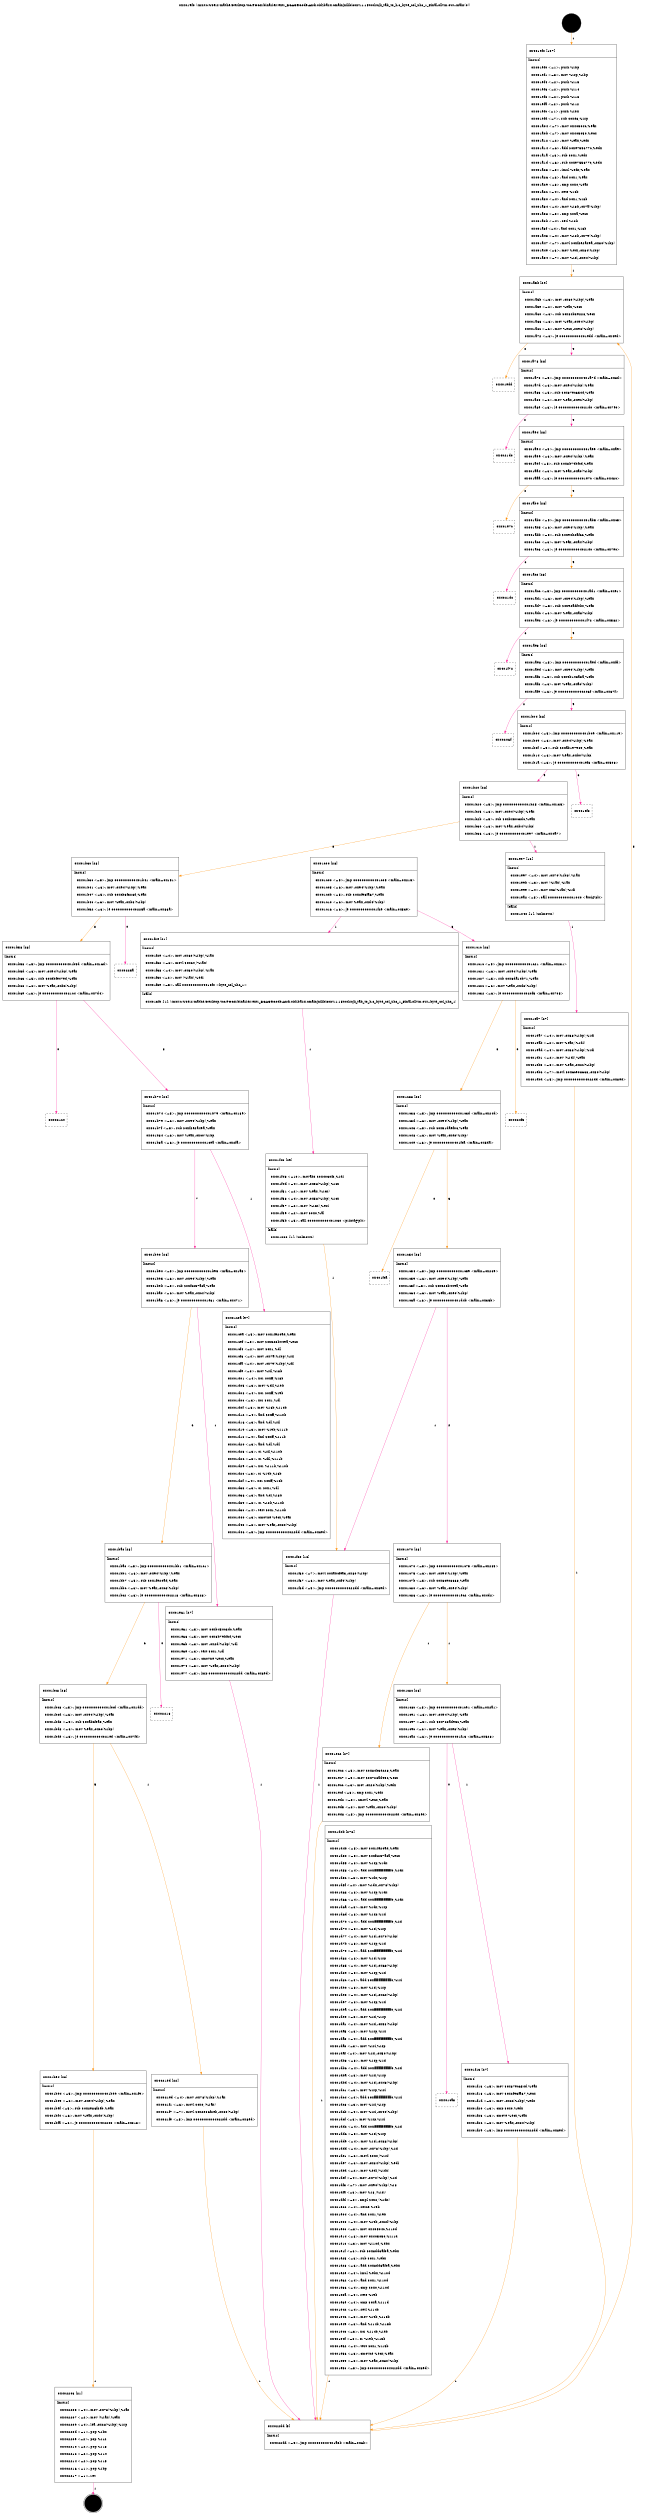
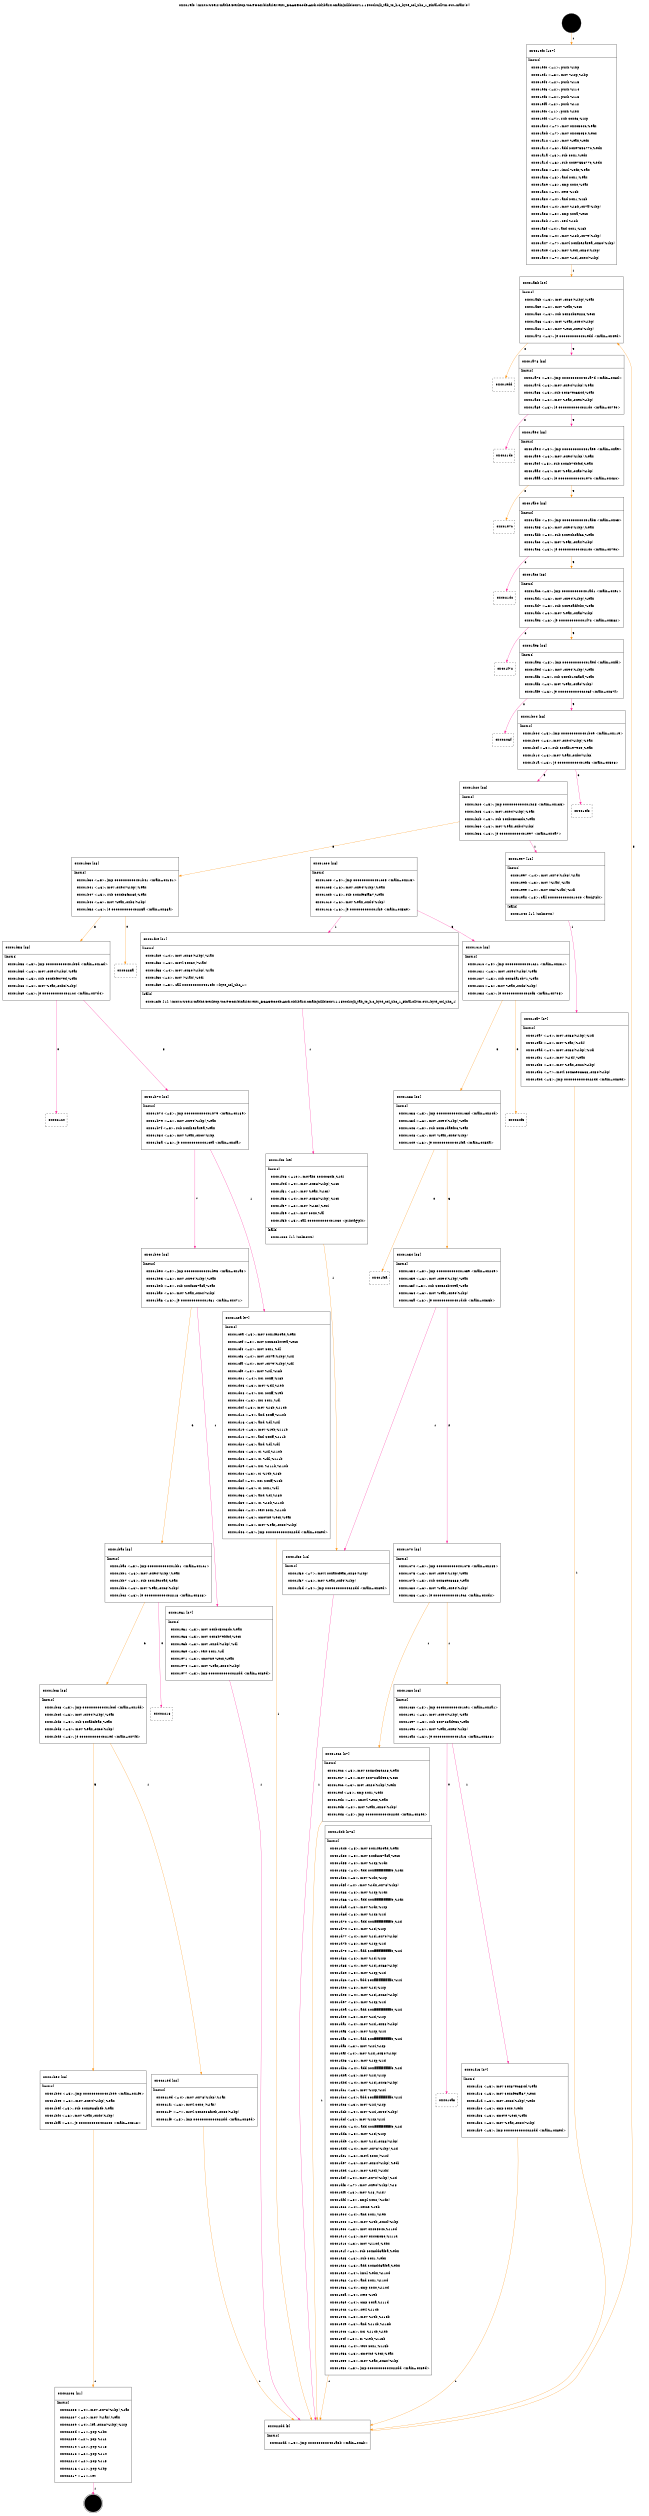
edge "0x401b3c [28]" -> "0x40225a": color deeppink -> darkorange
edge "0x401cea [97]" -> "0x4022dd [5]": added, label "1"
